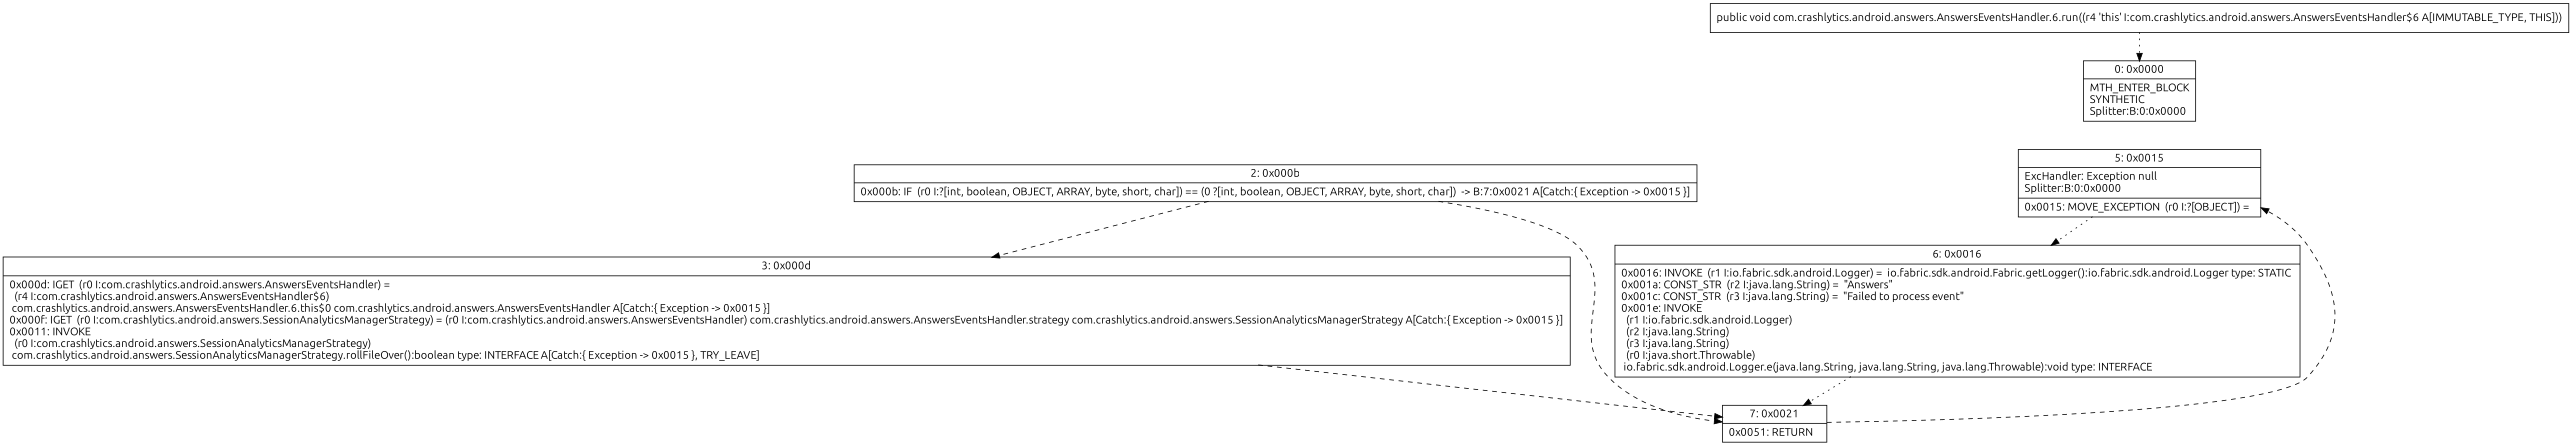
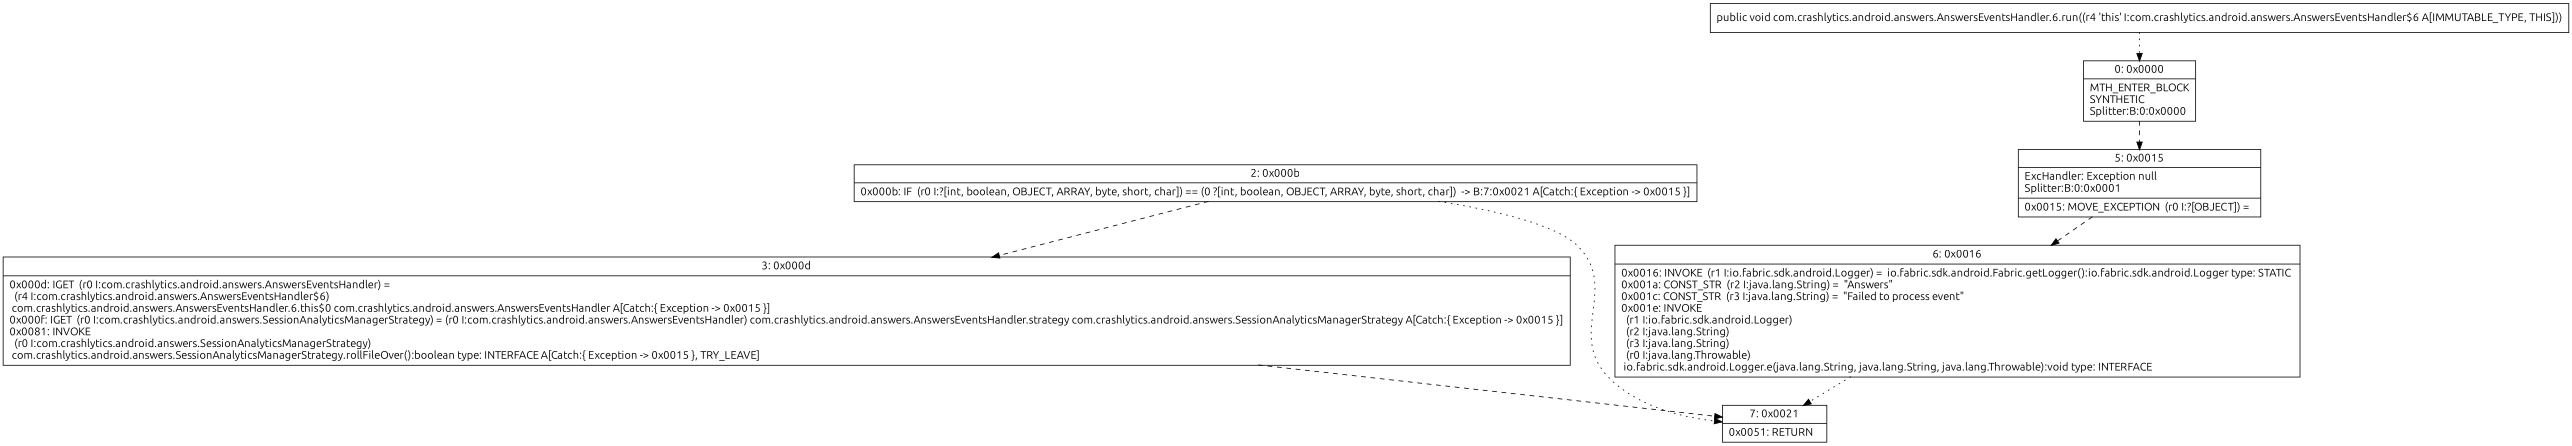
node "5: 0x0015": text "Splitter:B:0:0x0000" -> "Splitter:B:0:0x0001"
edge "5: 0x0015" -> "6: 0x0016": style dotted -> dashed
edge "2: 0x000b" -> "7: 0x0021": style dashed -> dotted
node "3: 0x000d": text "0x0011: INVOKE" -> "0x0081: INVOKE"
node "6: 0x0016": text "(r0 I:java.short.Throwable)" -> "(r0 I:java.lang.Throwable)"
edge "7: 0x0021" -> "5: 0x0015": now "0: 0x0000" -> "5: 0x0015"
